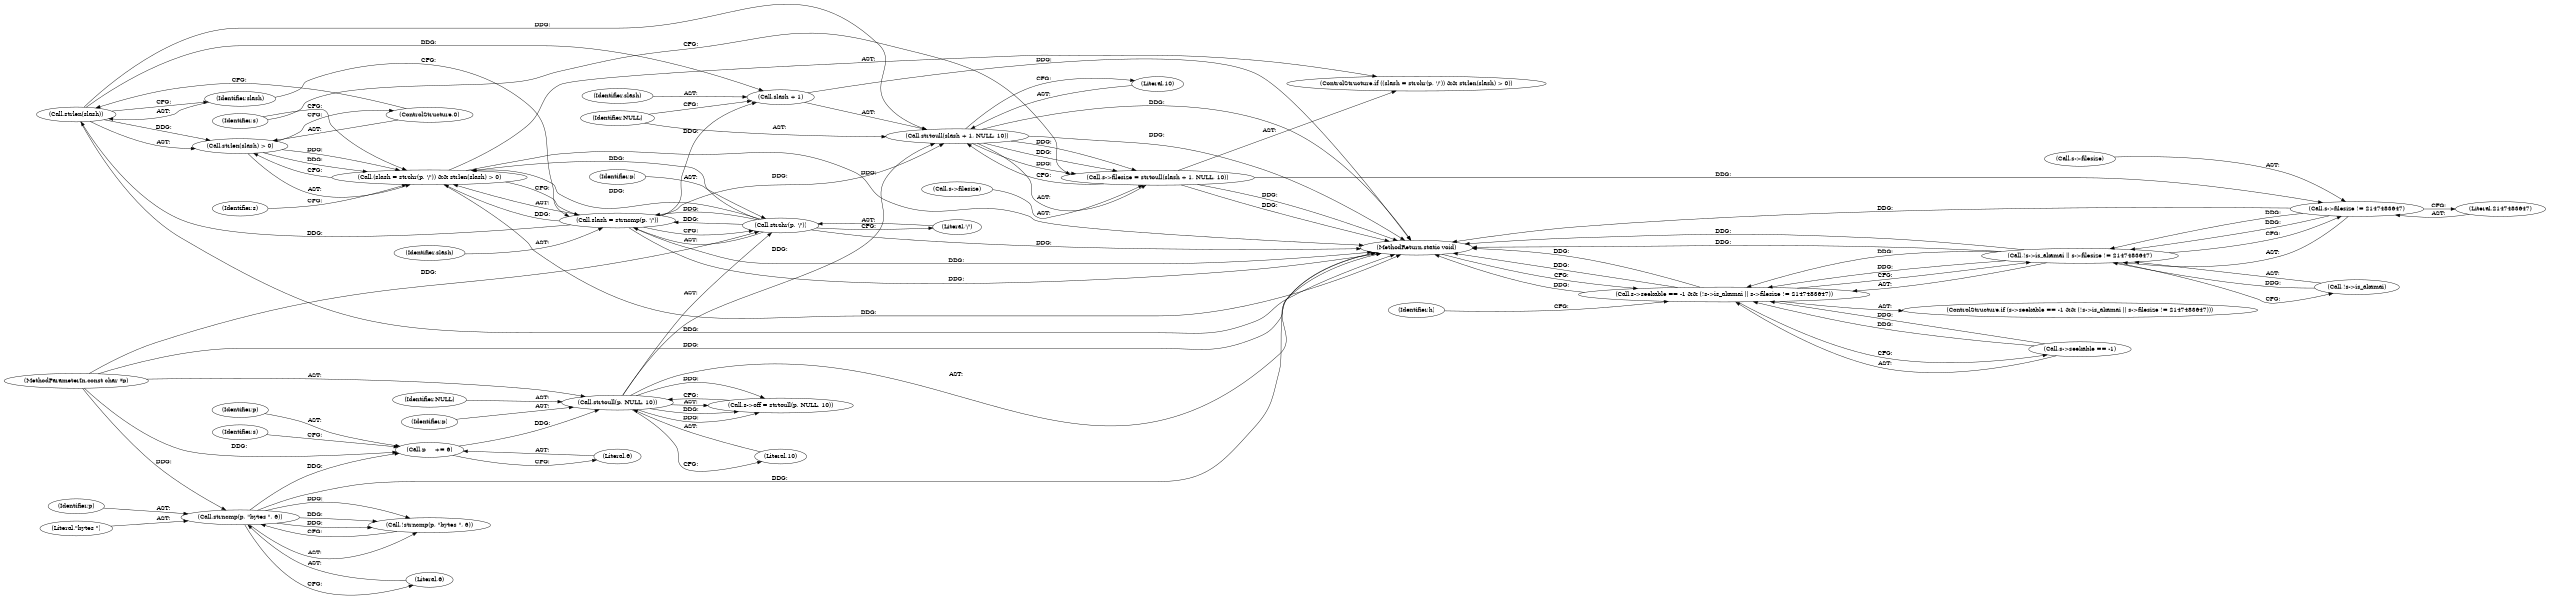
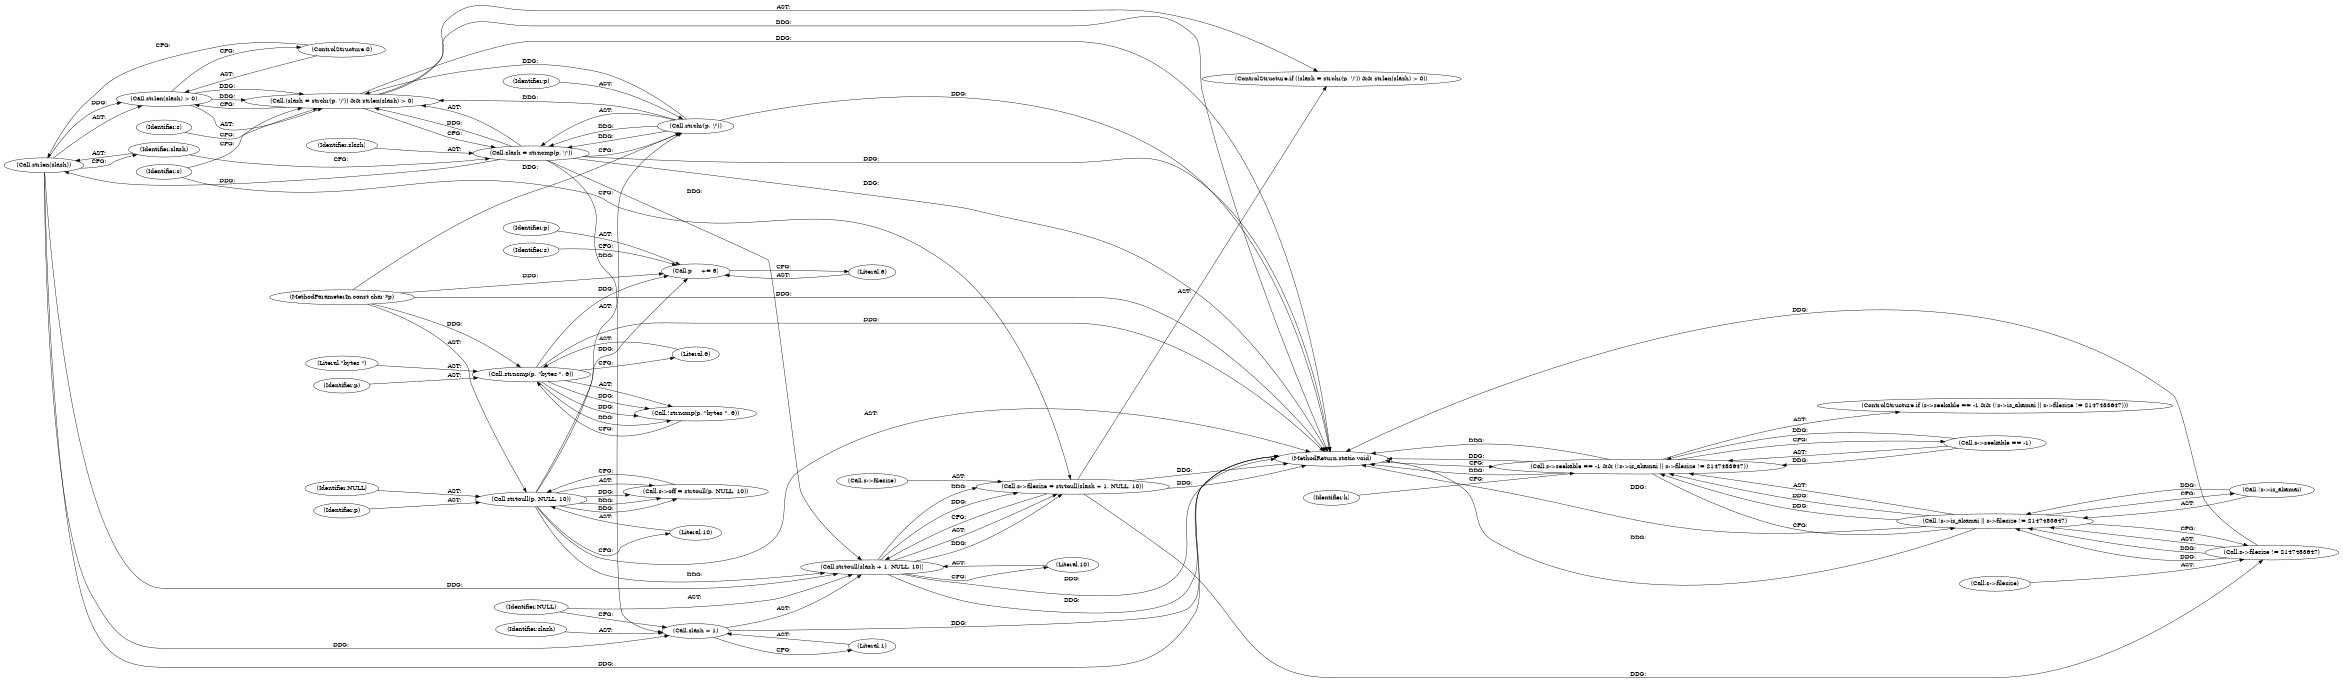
node "(Literal,2147483647)": removed
node "(Literal,'/')": removed
edge "(Call,p     += 6)" -> "(Call,strtoull(p, NULL, 10))": reversed
node "(Literal,1)": added
